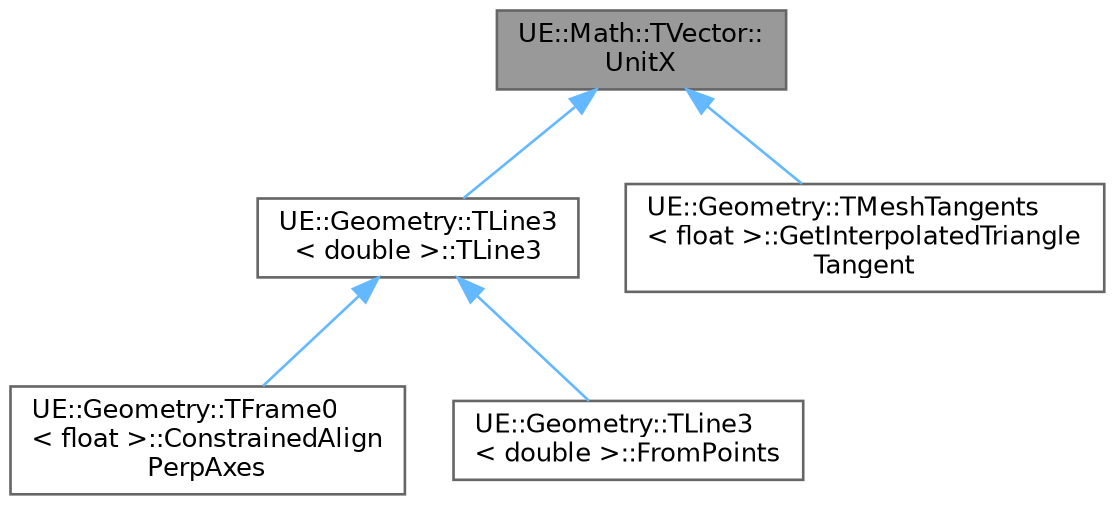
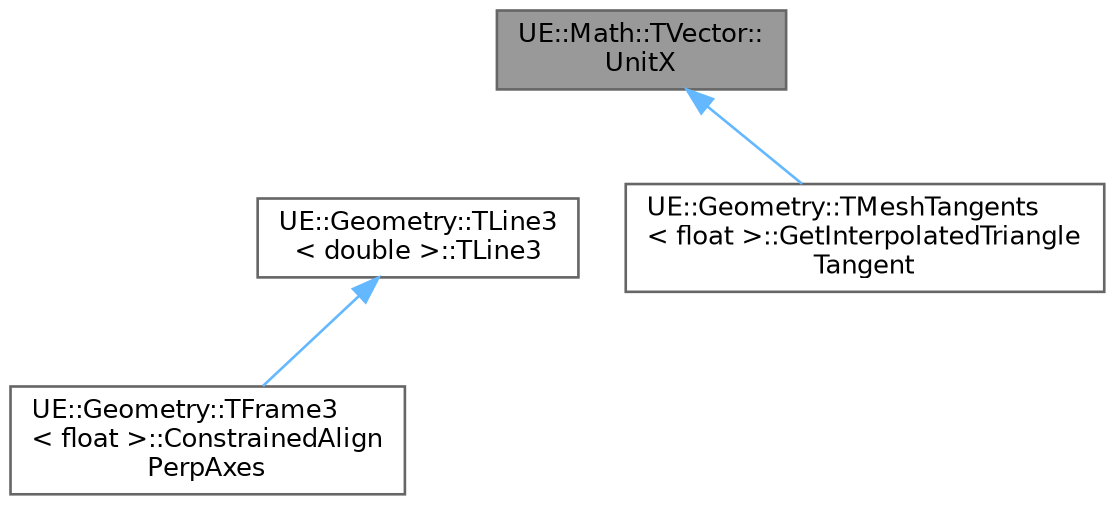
edge "UE::Geometry::TLine3 < double >::TLine3" -> "UE::Math::TVector:: UnitX": removed
node "UE::Geometry::TFrame0 < float >::ConstrainedAlign PerpAxes": label "UE::Geometry::TFrame0 < float >::ConstrainedAlign PerpAxes" -> "UE::Geometry::TFrame3 < float >::ConstrainedAlign PerpAxes"
node "UE::Geometry::TLine3 < double >::FromPoints": removed
